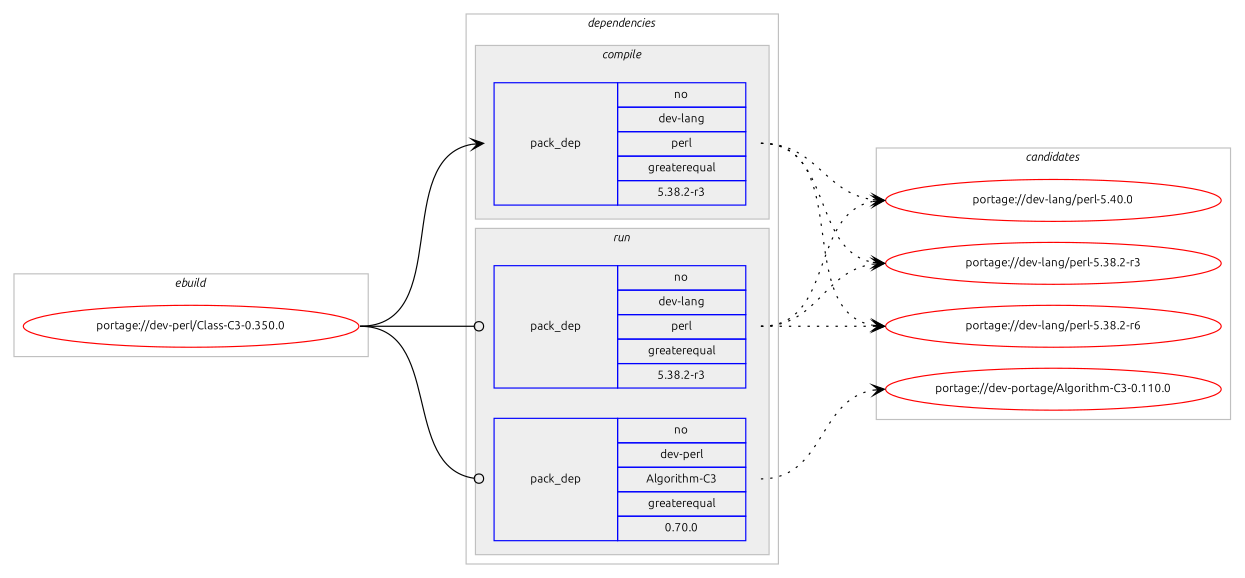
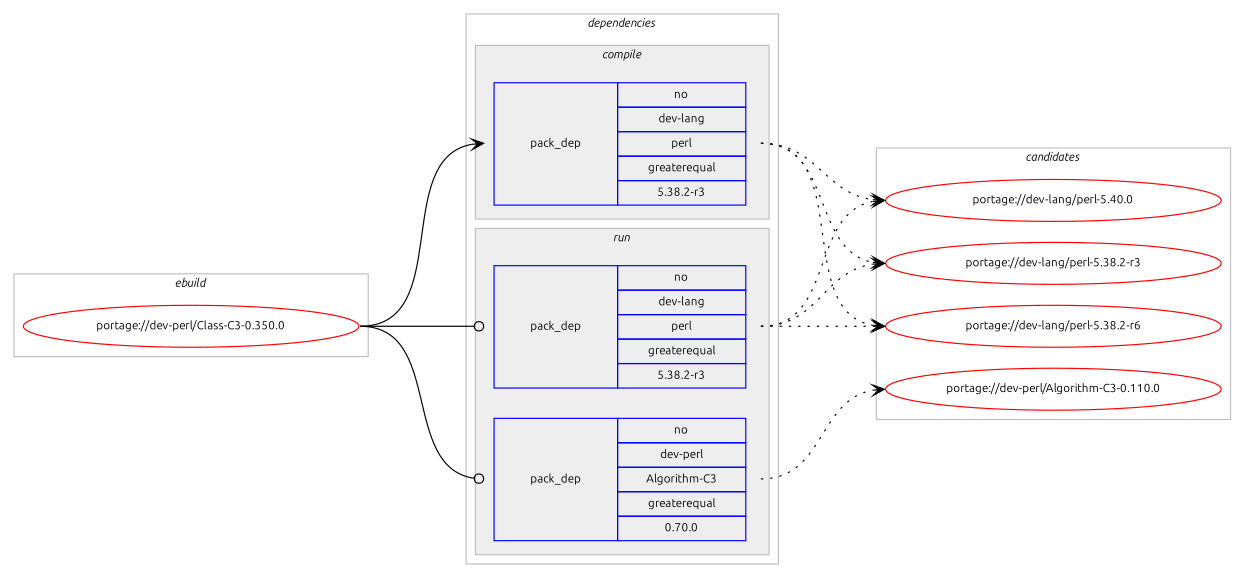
node "portage://dev-portage/Algorithm-C3-0.110.0": label "portage://dev-portage/Algorithm-C3-0.110.0" -> "portage://dev-perl/Algorithm-C3-0.110.0"
